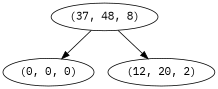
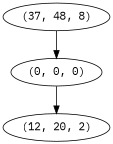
edge "(37, 48, 8)" -> "(12, 20, 2)": now "(0, 0, 0)" -> "(12, 20, 2)"
